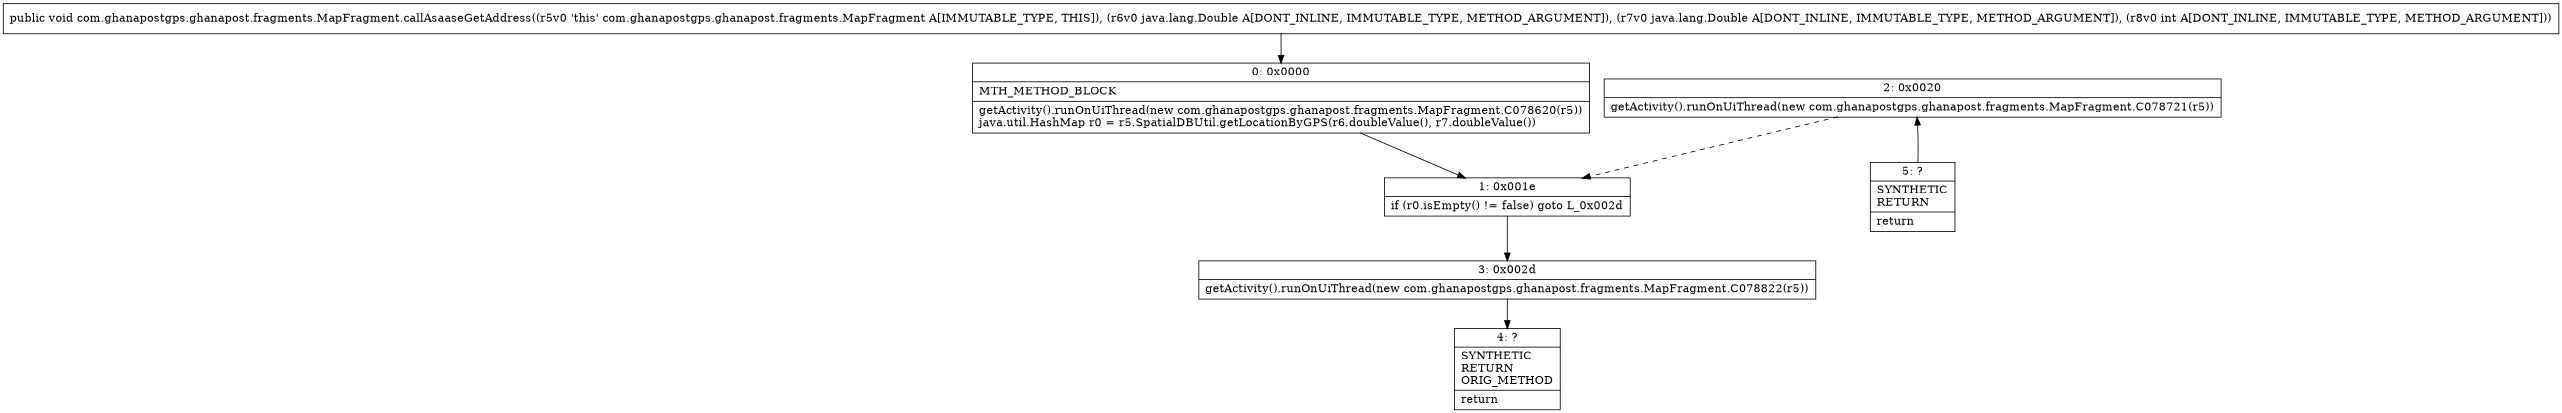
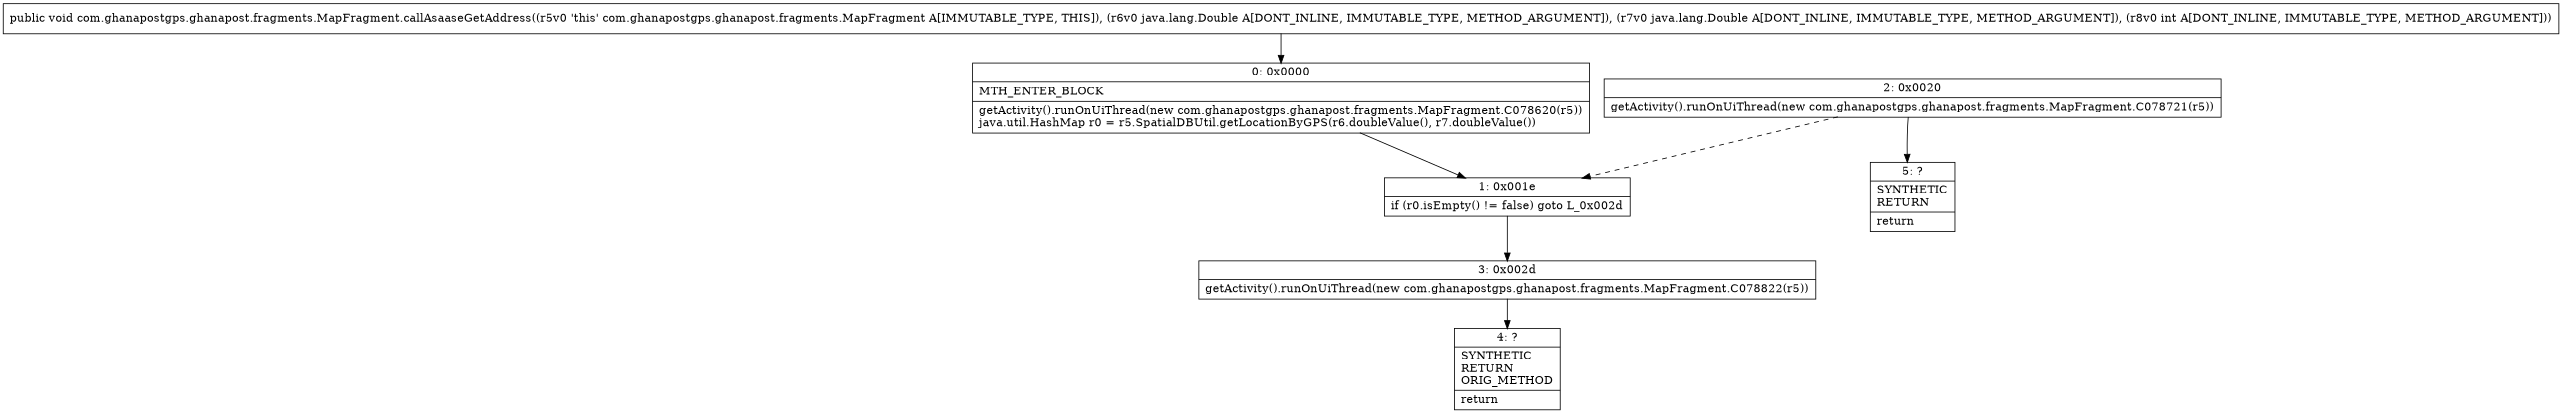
node "0: 0x0000": text "MTH_METHOD_BLOCK" -> "MTH_ENTER_BLOCK"
edge "5: ?" -> "2: 0x0020": reversed
